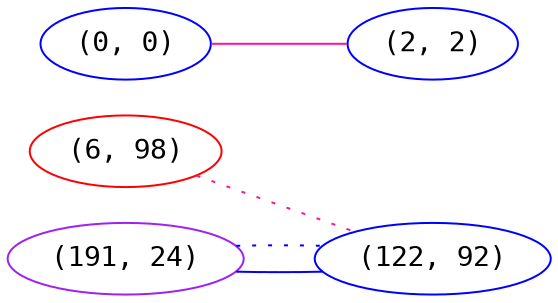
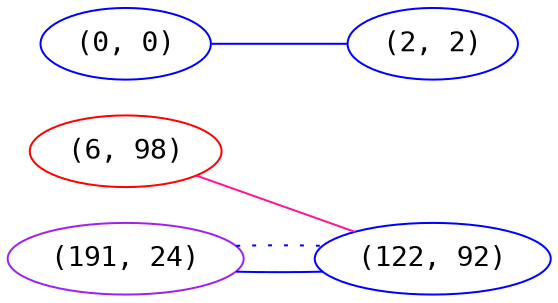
edge "(0, 0)" -- "(2, 2)": color deeppink -> blue
edge "(6, 98)" -- "(122, 92)": style dotted -> solid
